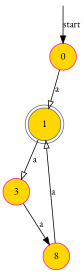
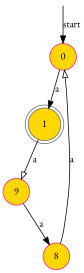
edge "0" -> "1": arrowhead onormal -> normal
node "3": label "3" -> "9"
edge "8" -> "1": now "8" -> "0"
